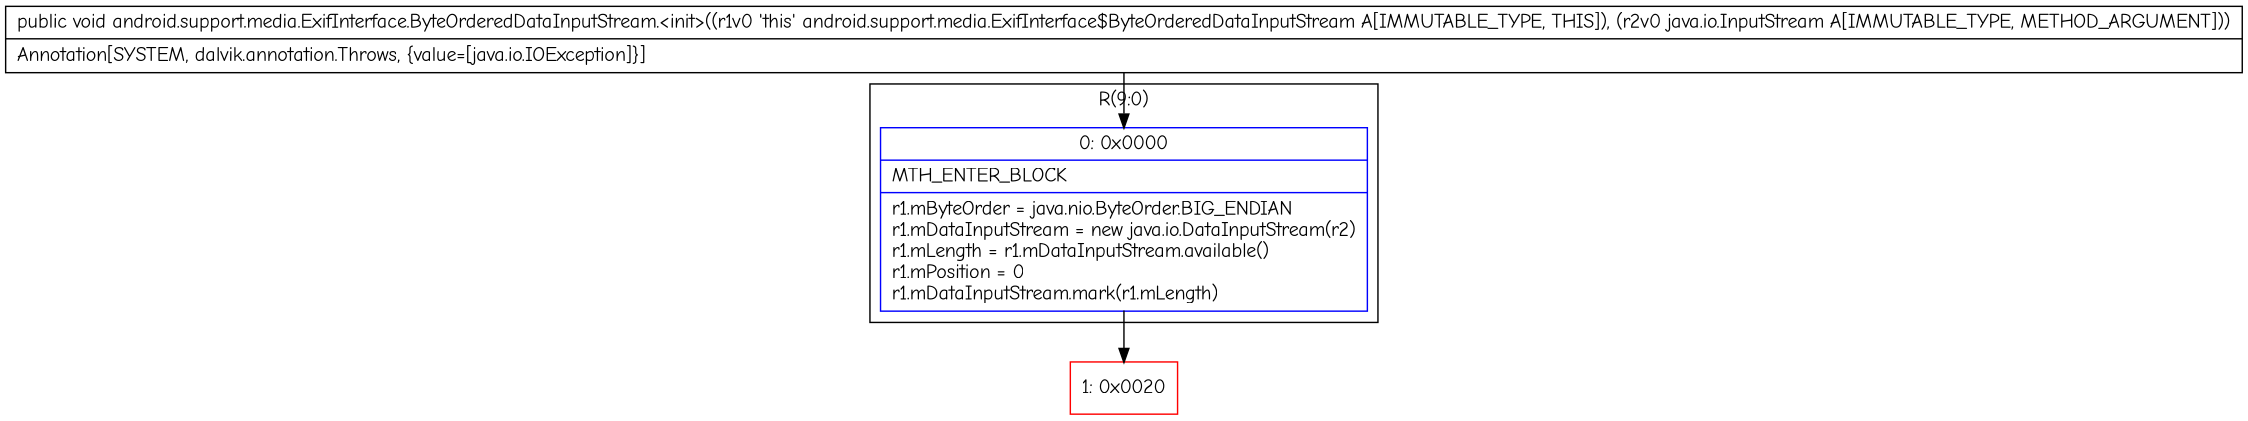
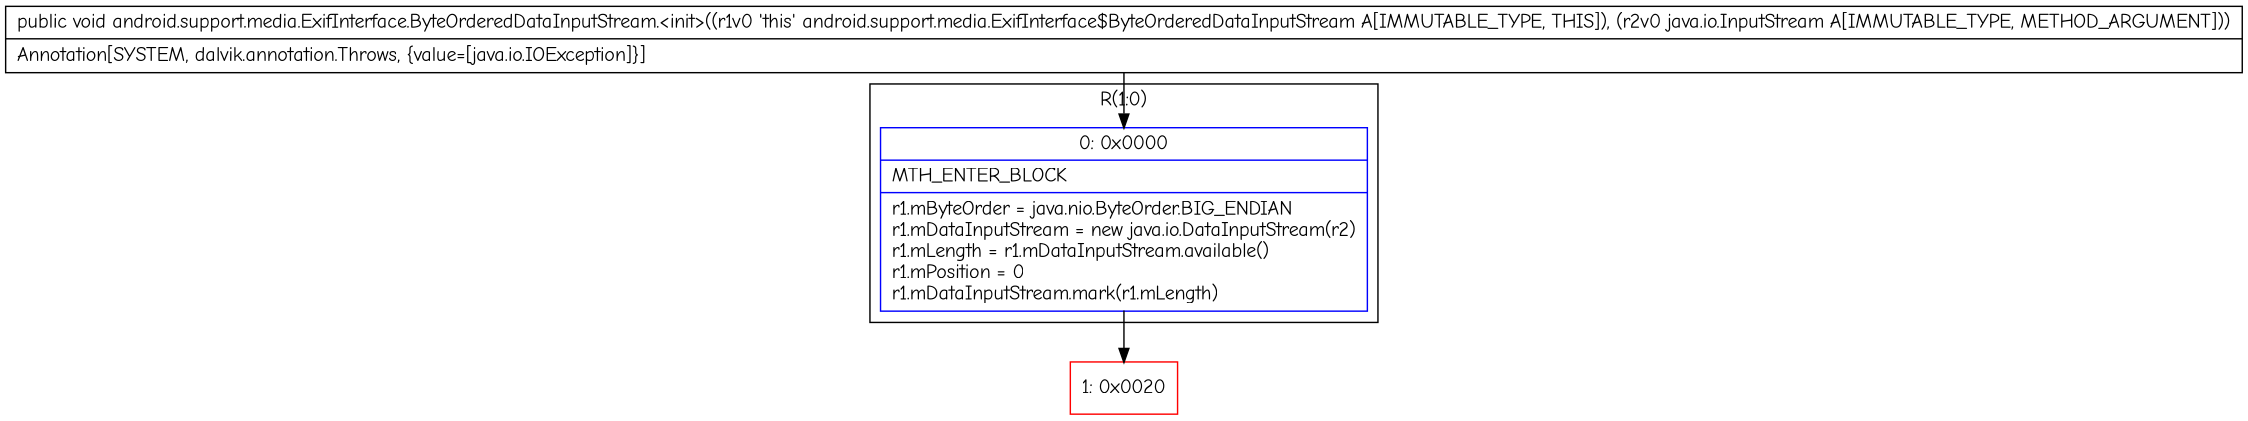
cluster "R(9:0)": label "R(9:0)" -> "R(1:0)"
